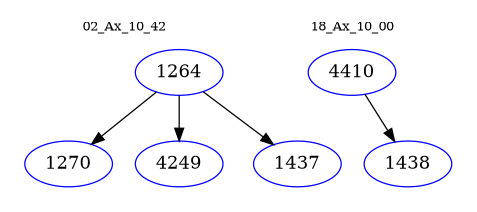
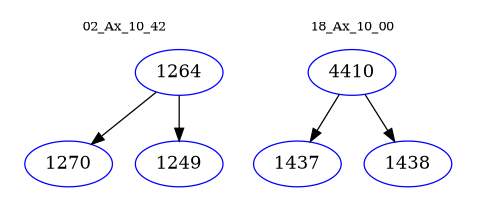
edge "1264" -> "1437": now "4410" -> "1437"
node "4249": label "4249" -> "1249"
